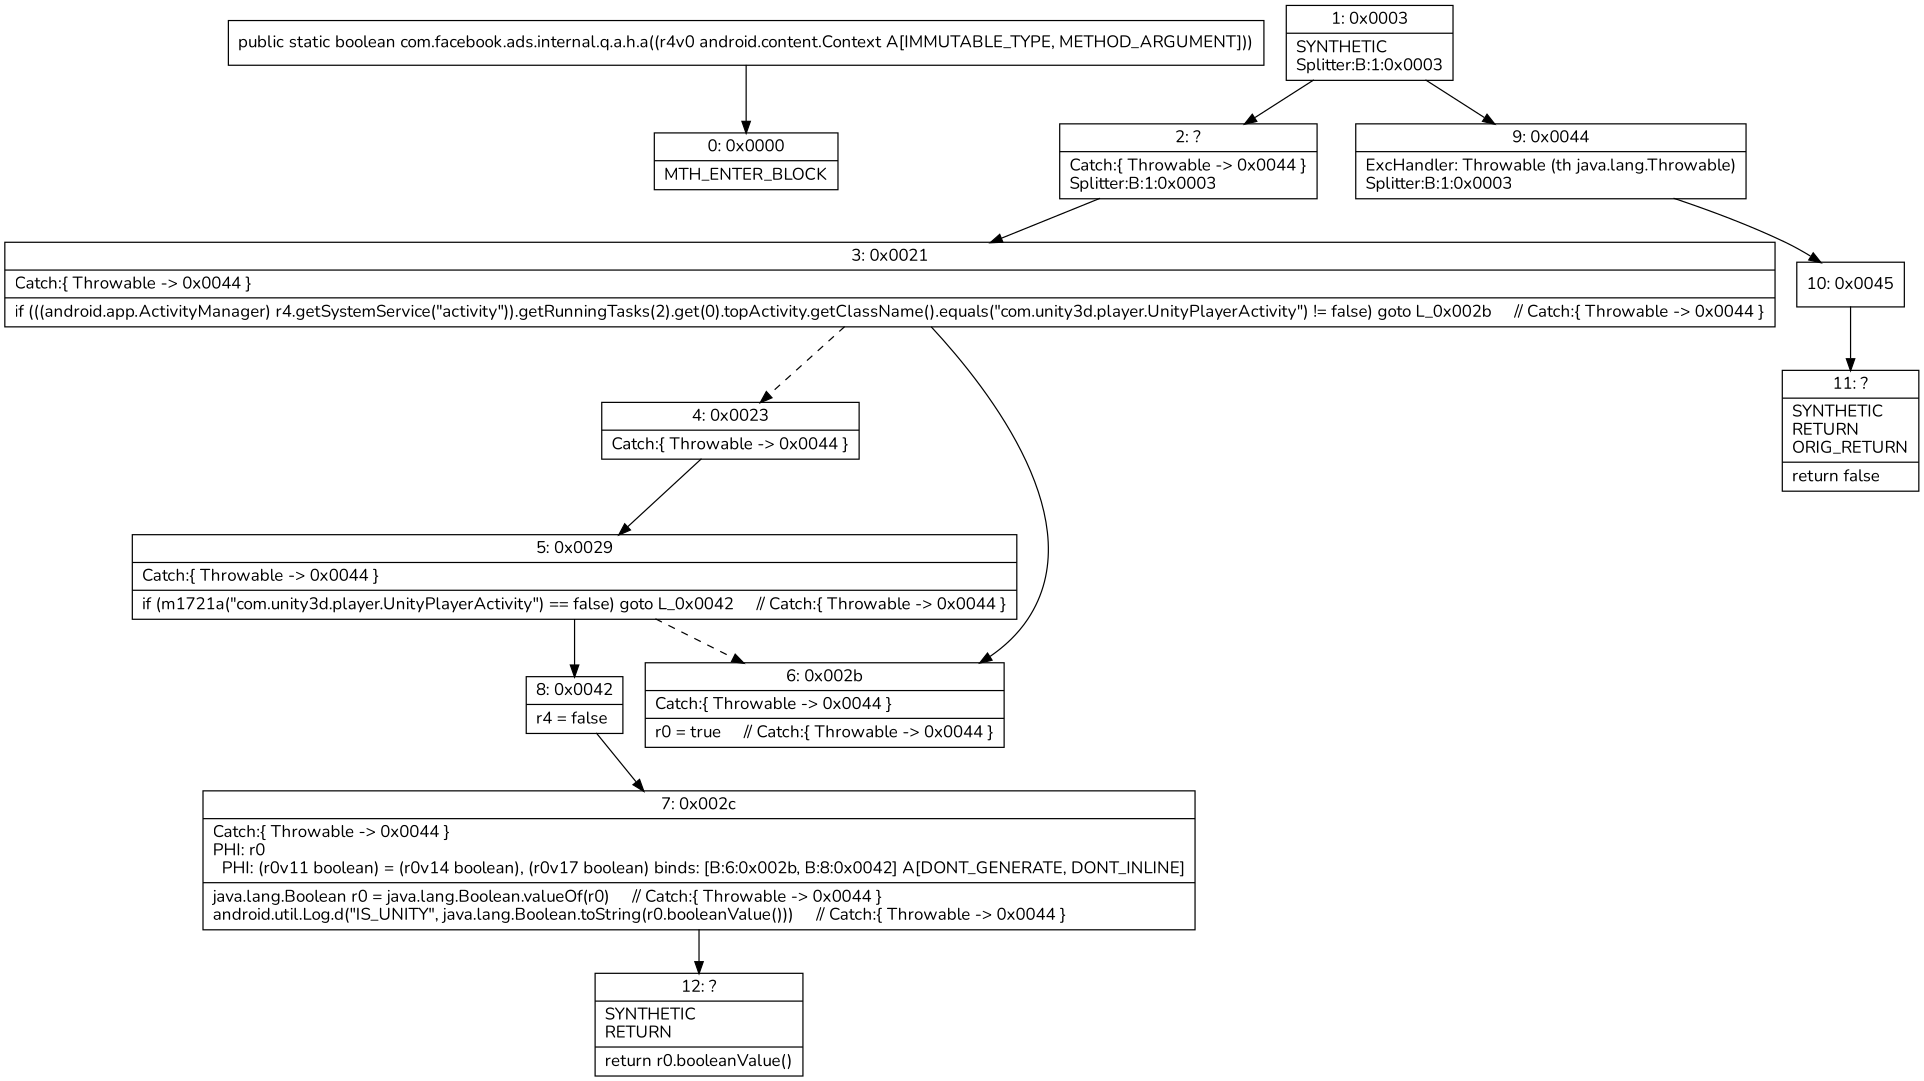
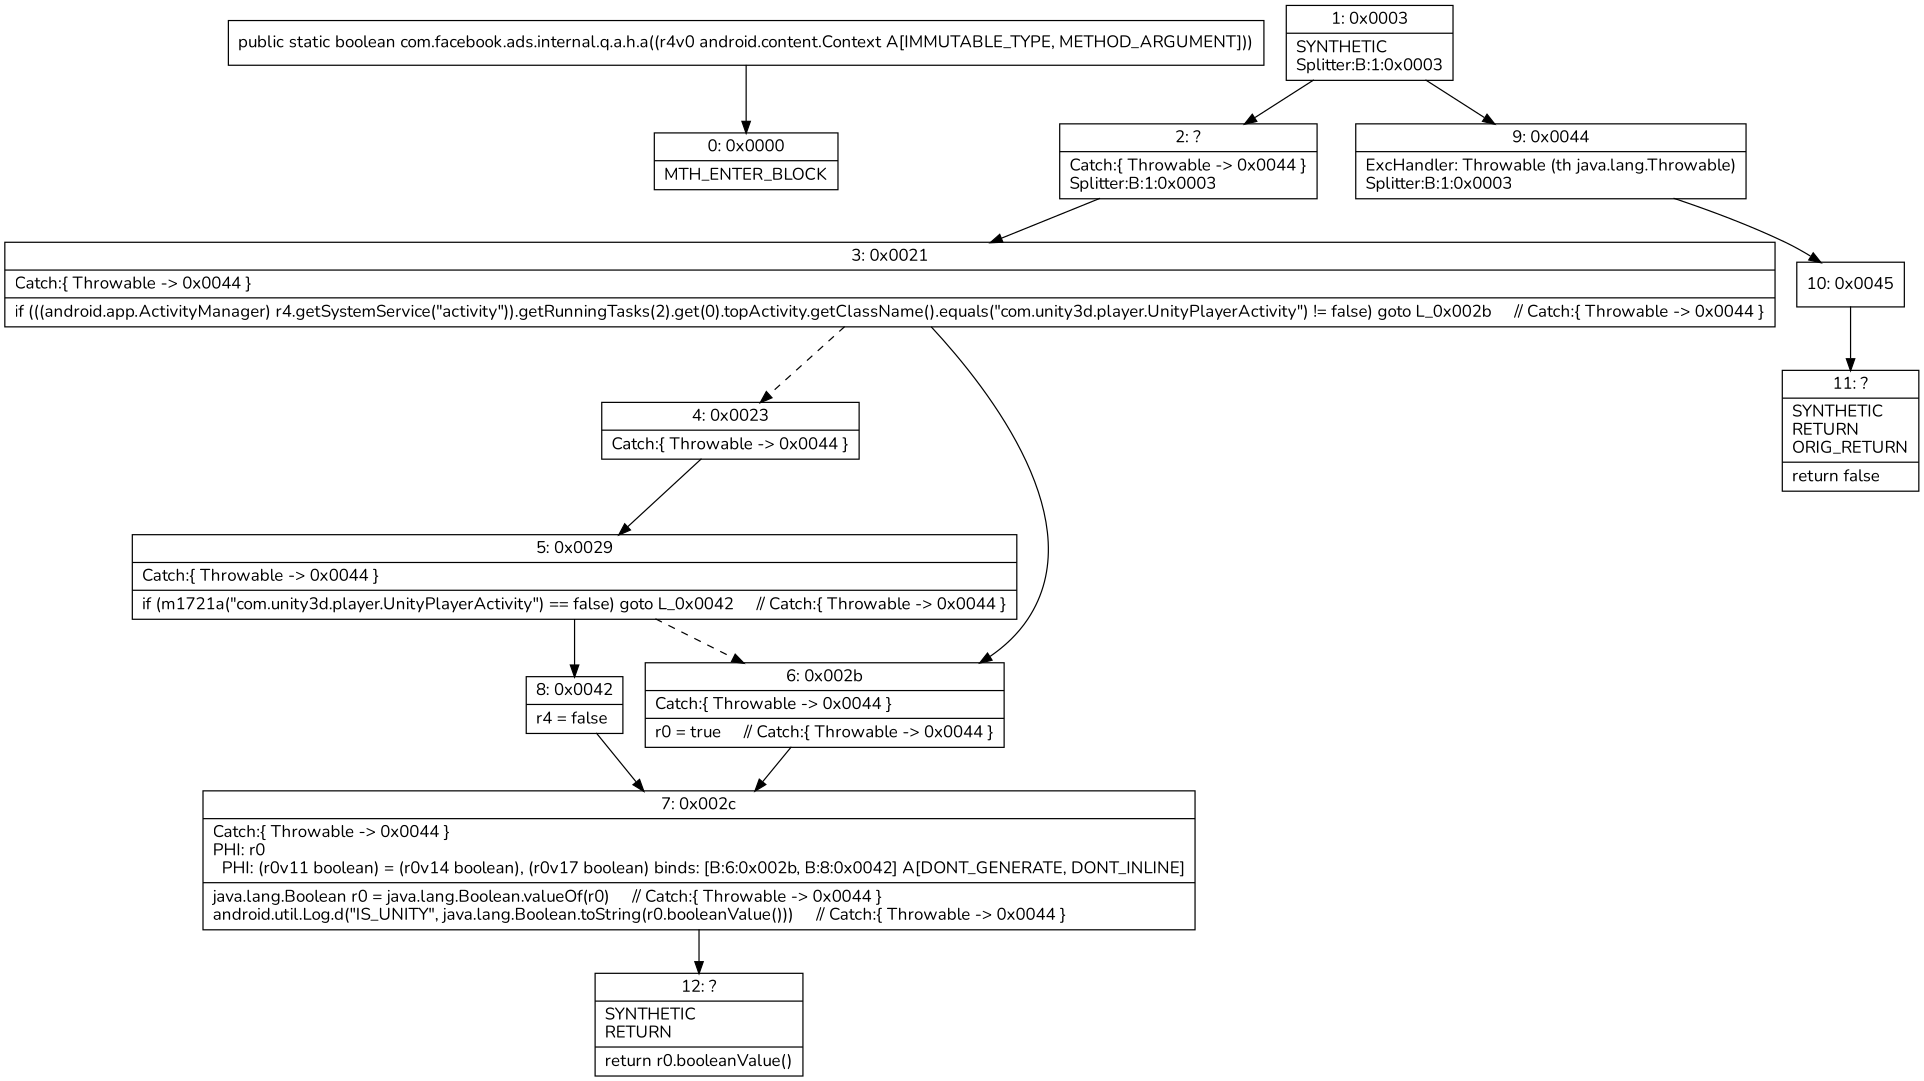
edge "6: 0x002b" -> "7: 0x002c": added
